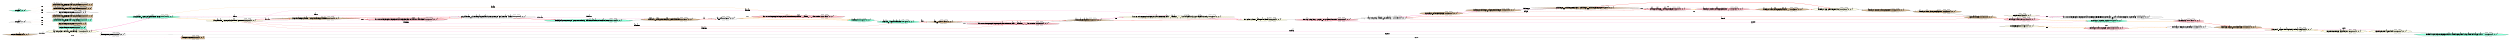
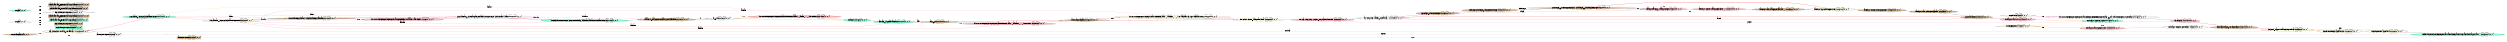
edge "executeWithoutPassword['0', '0', '1']" -> "BaseResponse response@@@2@@@['0', '0', '1']": label "fullDbName" -> "true"
